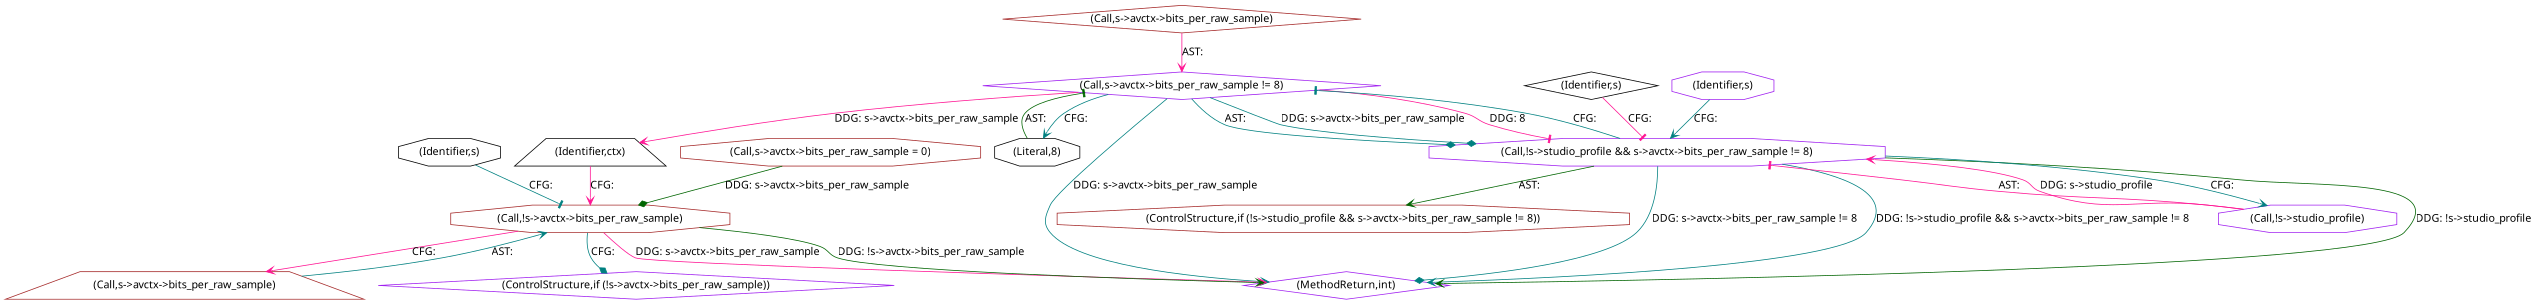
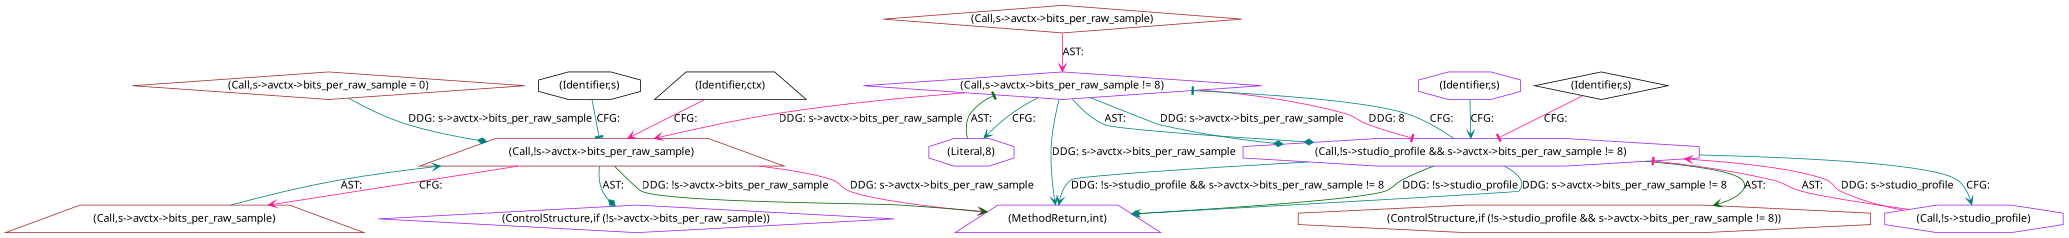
edge "(Call,s->avctx->bits_per_raw_sample != 8)" -> "(Identifier,ctx)": now "(Call,s->avctx->bits_per_raw_sample != 8)" -> "(Call,!s->avctx->bits_per_raw_sample)"
node "(Call,s->avctx->bits_per_raw_sample = 0)": shape octagon -> diamond
node "(Literal,8)": color black -> purple
edge "(Call,s->avctx->bits_per_raw_sample = 0)" -> "(Call,!s->avctx->bits_per_raw_sample)": color darkgreen -> teal
node "(Call,!s->avctx->bits_per_raw_sample)": shape octagon -> trapezium
edge "(Call,!s->avctx->bits_per_raw_sample)" -> "(ControlStructure,if (!s->avctx->bits_per_raw_sample))": label "CFG: " -> "AST: "
node "(MethodReturn,int)": shape diamond -> trapezium
